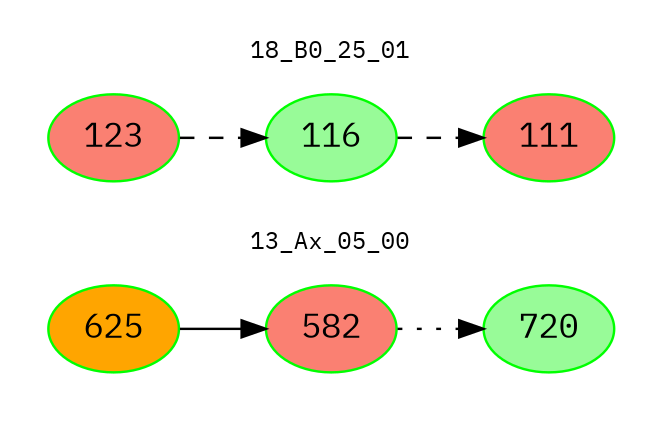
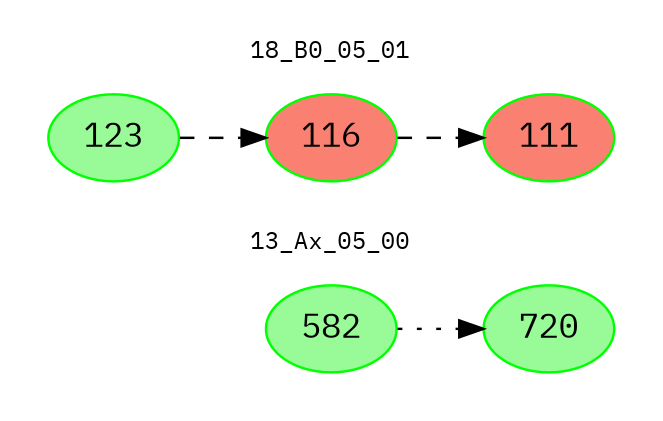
cluster "18_B0_25_01": label "18_B0_25_01" -> "18_B0_05_01"
node "123": fillcolor salmon -> palegreen
node "116": fillcolor palegreen -> salmon
node "625": removed
node "582": fillcolor salmon -> palegreen
